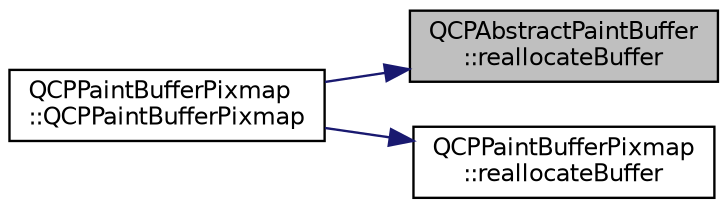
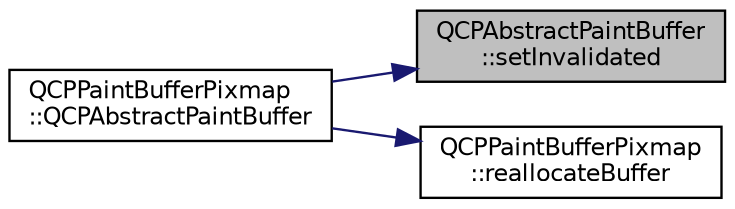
node "QCPAbstractPaintBuffer ::reallocateBuffer": label "QCPAbstractPaintBuffer ::reallocateBuffer" -> "QCPAbstractPaintBuffer ::setInvalidated"
node "QCPPaintBufferPixmap ::QCPPaintBufferPixmap": label "QCPPaintBufferPixmap ::QCPPaintBufferPixmap" -> "QCPPaintBufferPixmap ::QCPAbstractPaintBuffer"
